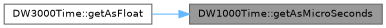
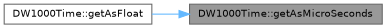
node "DW3000Time::getAsFloat": label "DW3000Time::getAsFloat" -> "DW1000Time::getAsFloat"
